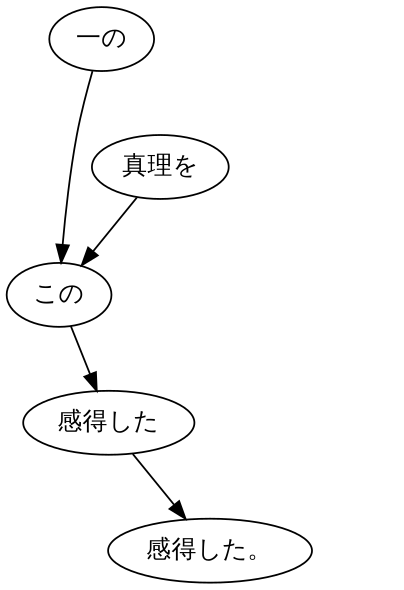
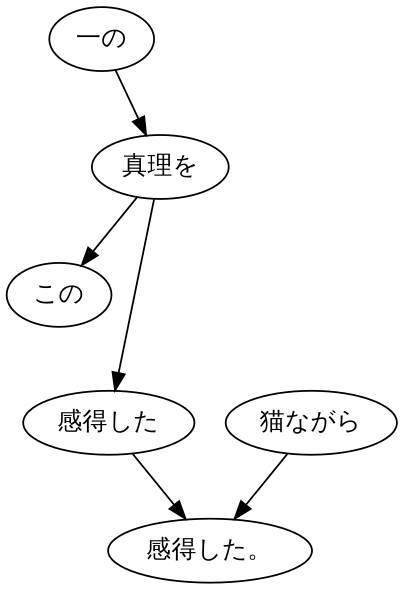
edge "一の" -> "この": now "一の" -> "真理を"
edge "この" -> "感得した": now "真理を" -> "感得した"
node "猫ながら": added
